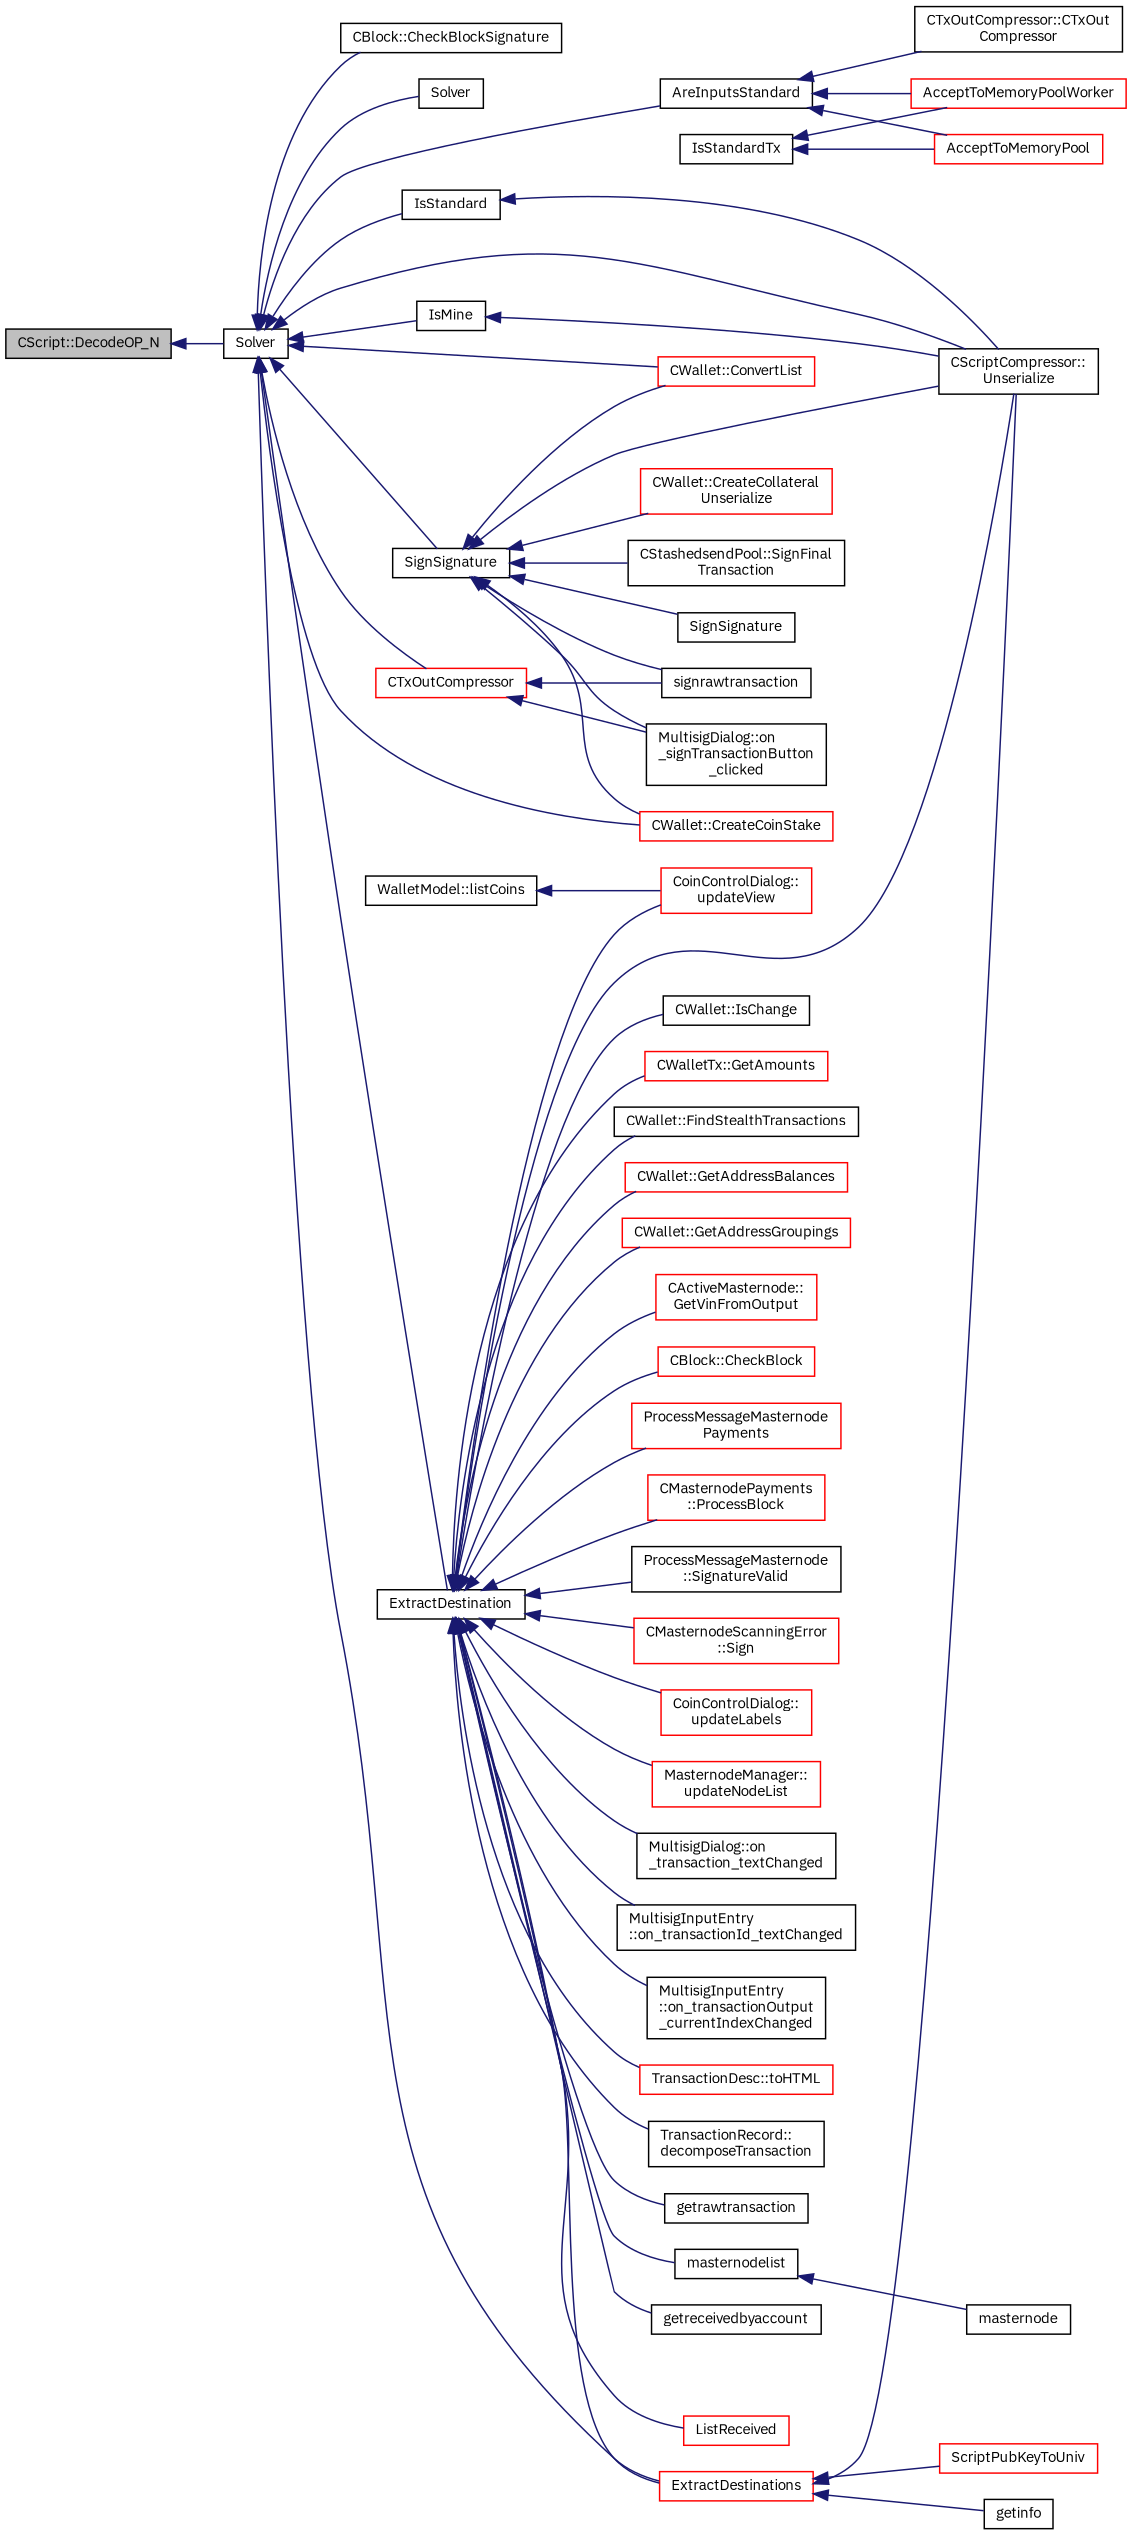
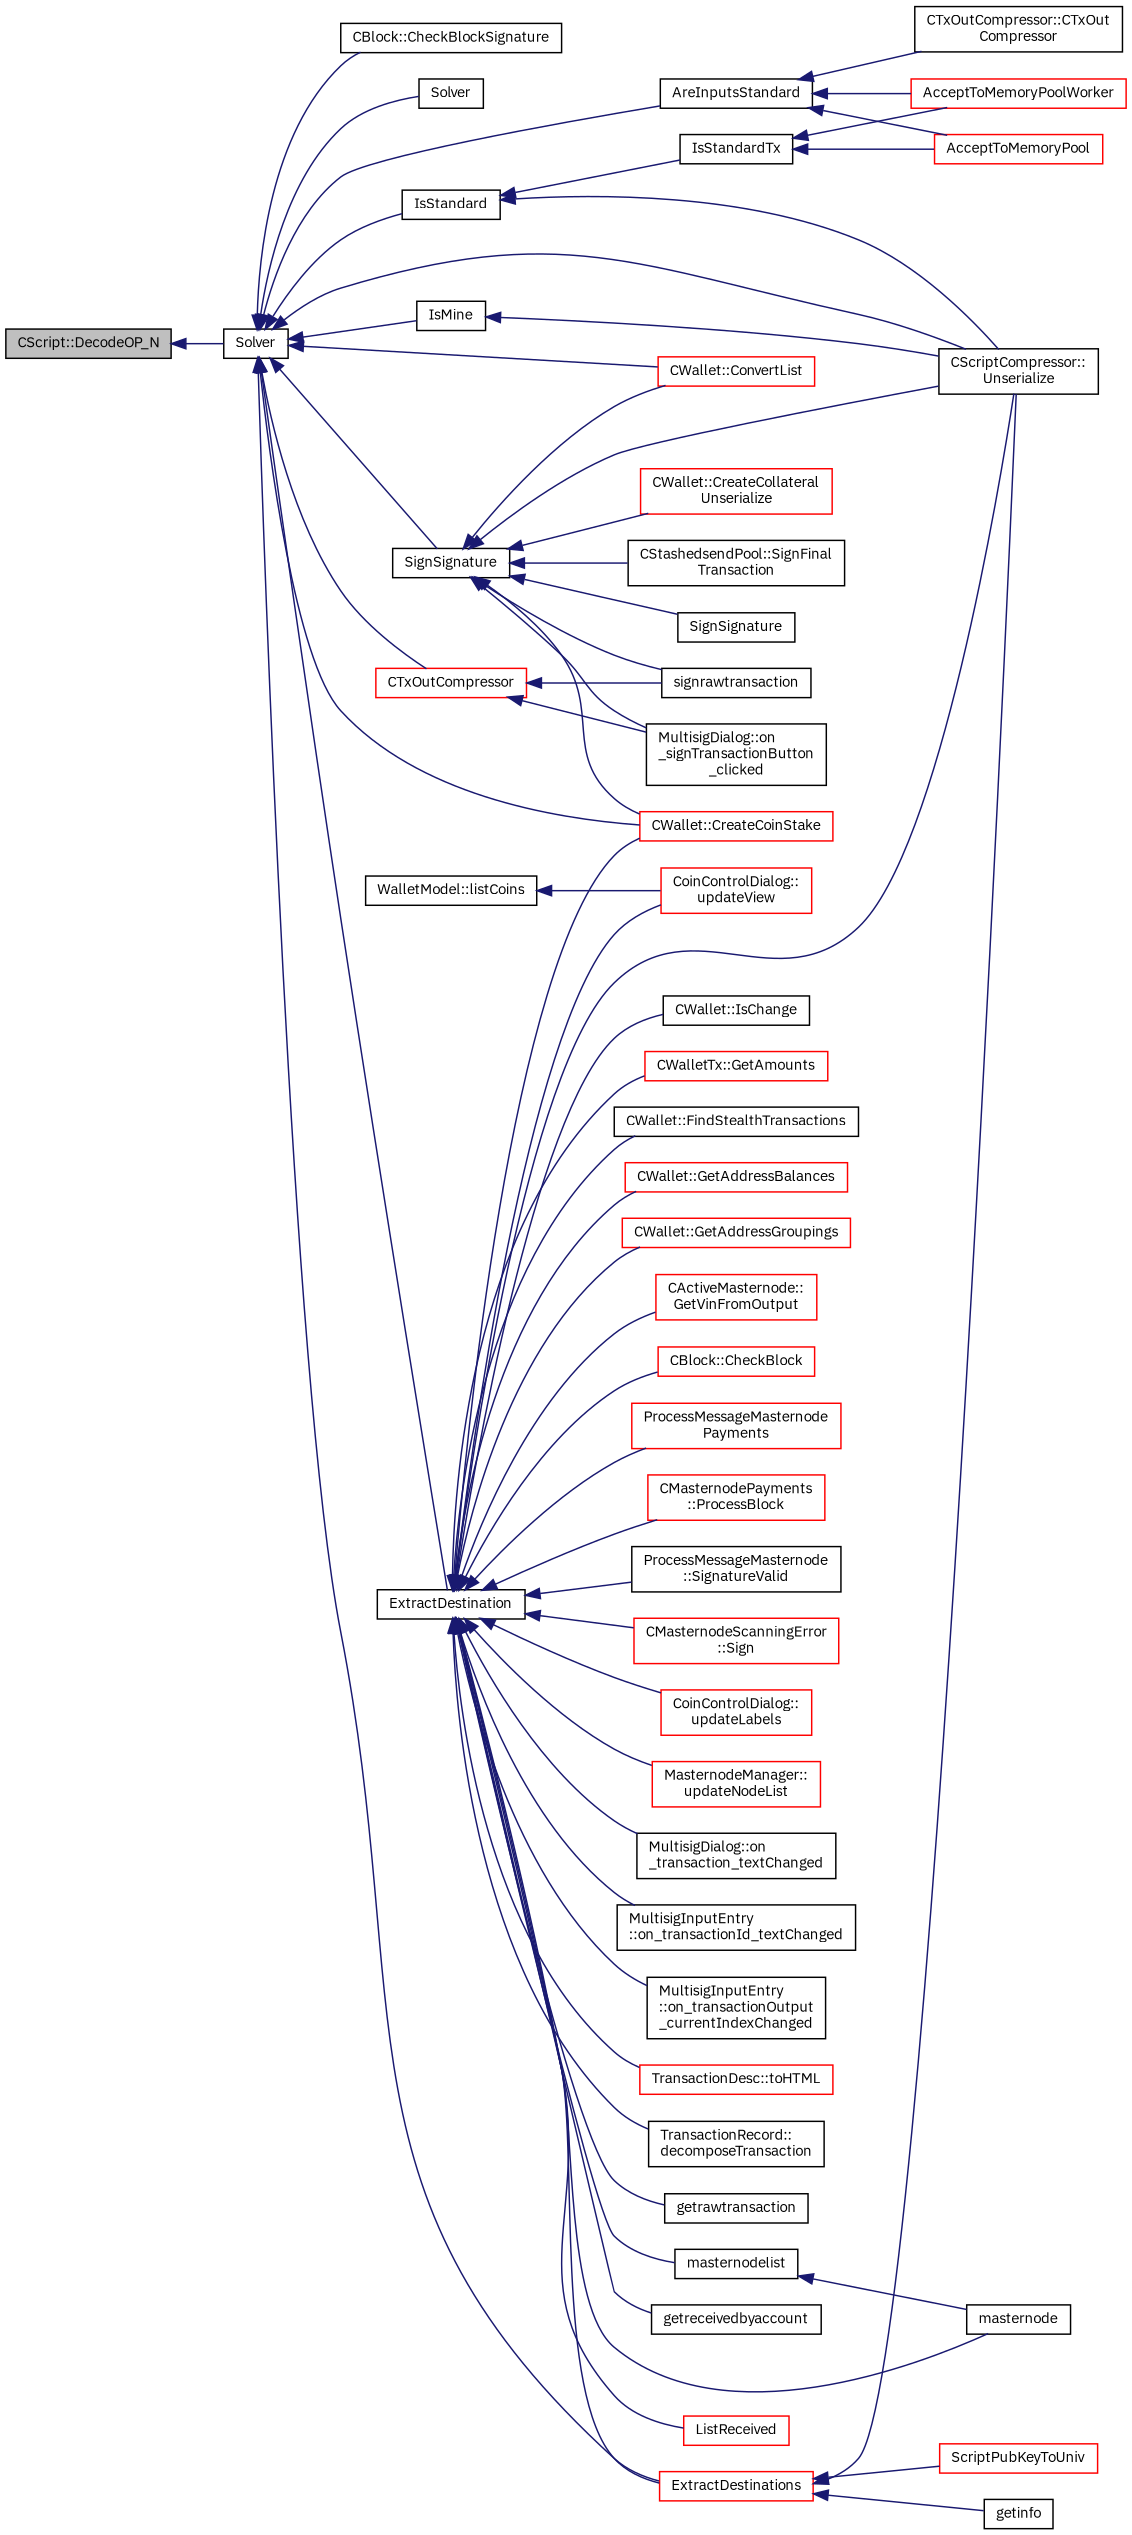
edge "IsStandardTx" -> "IsStandard": added
edge "CWallet::CreateCoinStake" -> "ExtractDestination": added
edge "masternode" -> "ExtractDestination": added
